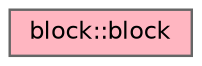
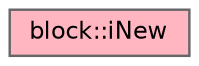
node "block::block": label "block::block" -> "block::iNew"
